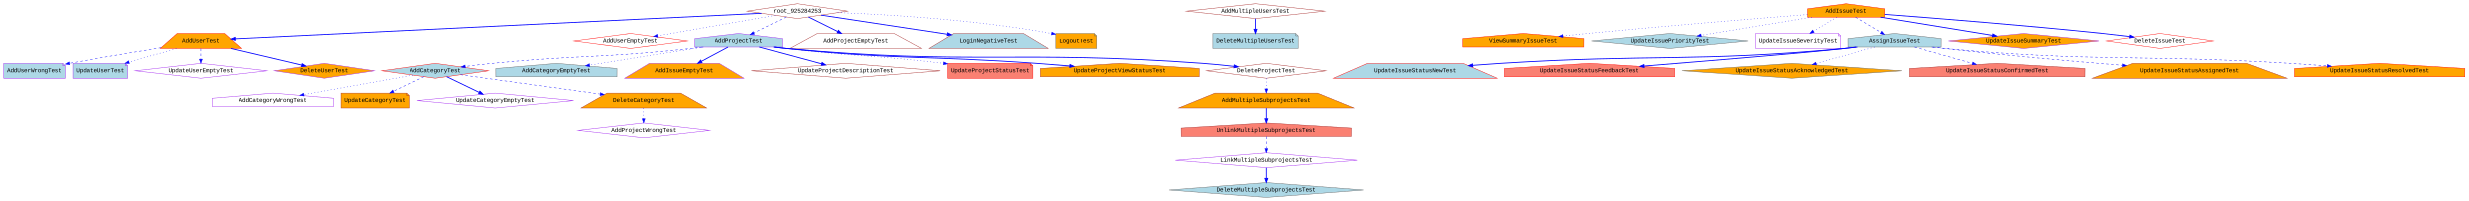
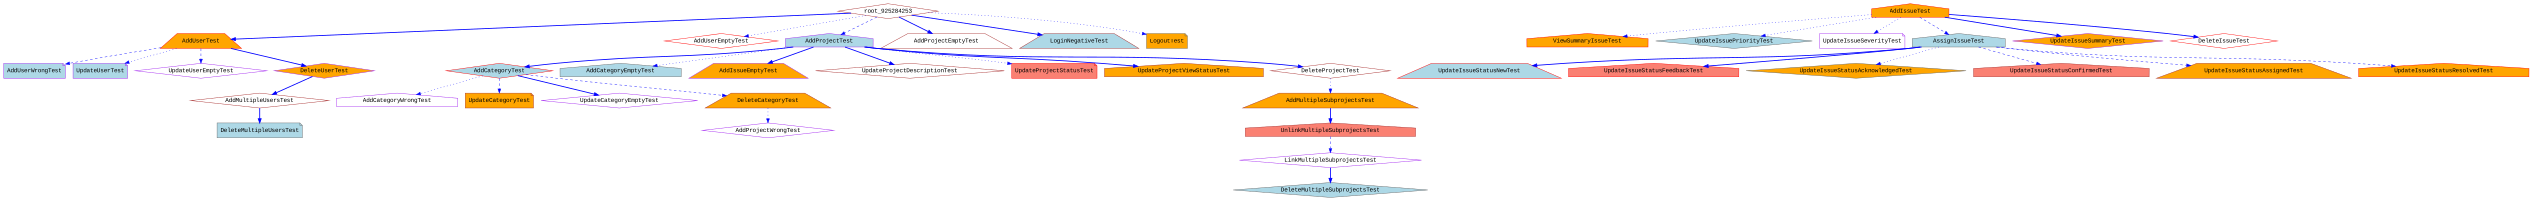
edge "AddProjectTest" -> "AddCategoryTest": style dashed -> bold
edge "DeleteUserTest" -> "AddMultipleUsersTest": added
